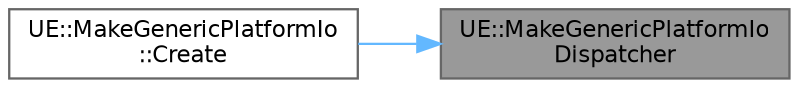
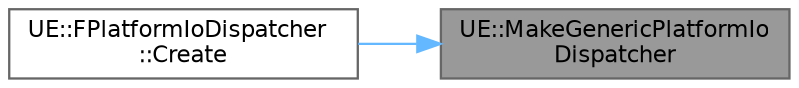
node "UE::MakeGenericPlatformIo ::Create": label "UE::MakeGenericPlatformIo ::Create" -> "UE::FPlatformIoDispatcher ::Create"
